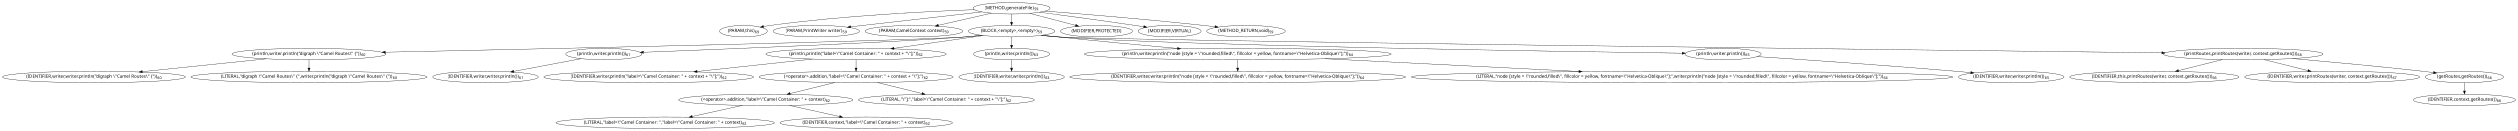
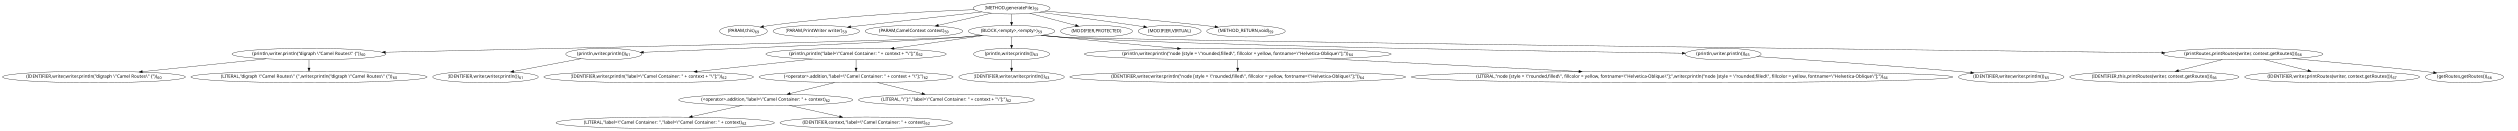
node "(IDENTIFIER,context,getRoutes())": removed
